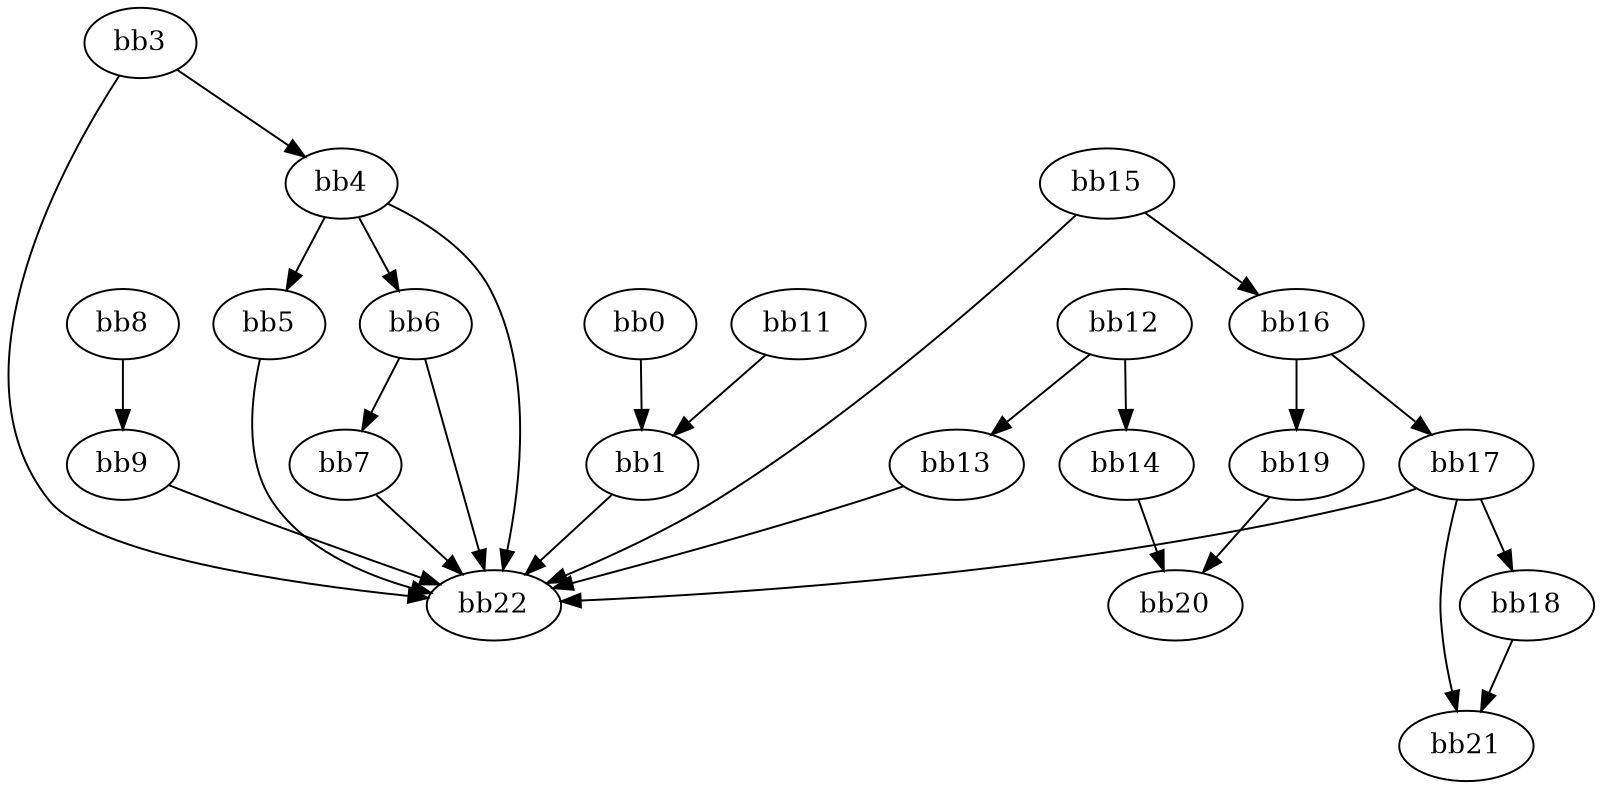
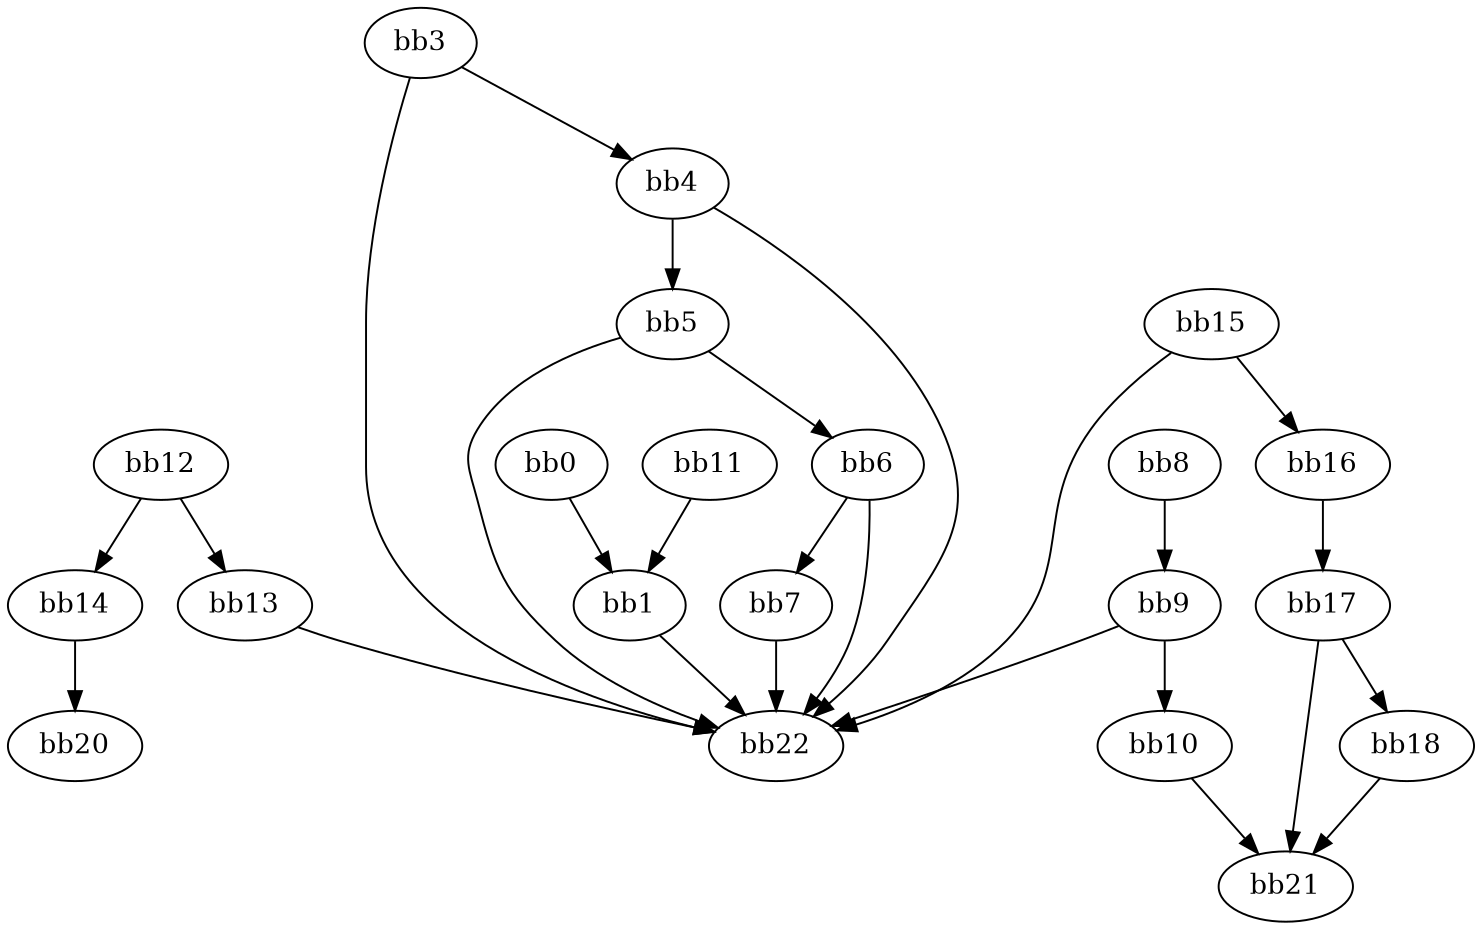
edge "bb4" -> "bb6": now "bb5" -> "bb6"
node "bb19": removed
edge "bb17" -> "bb22": removed
node "bb10": added
